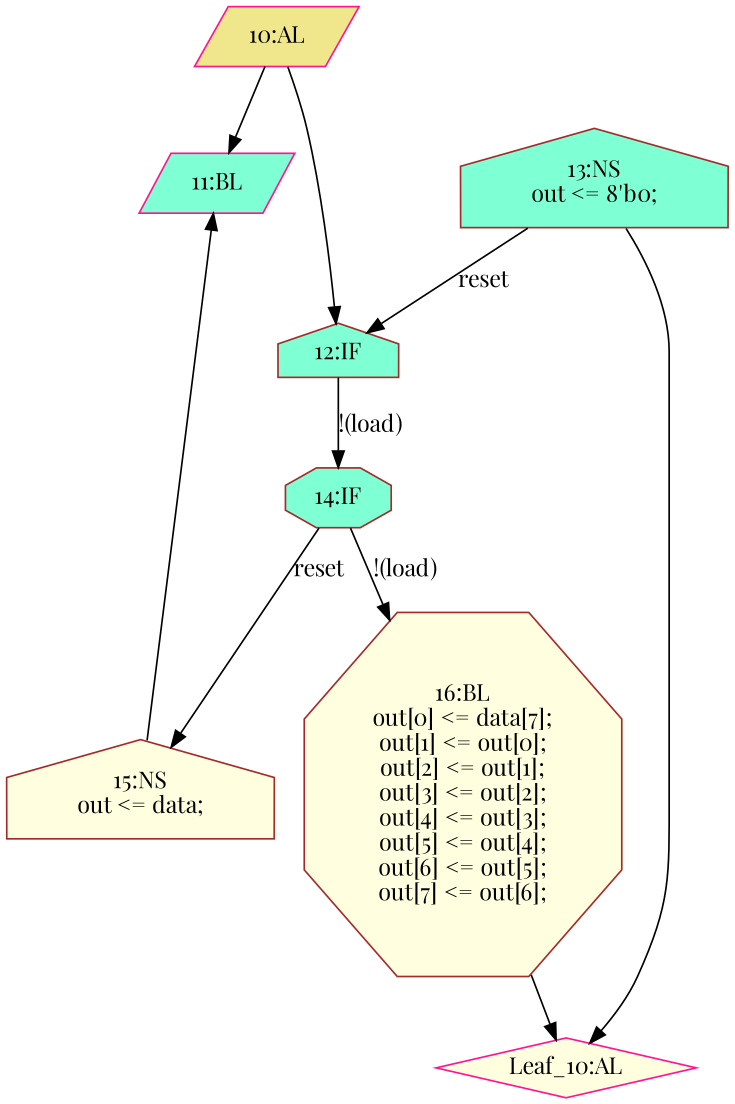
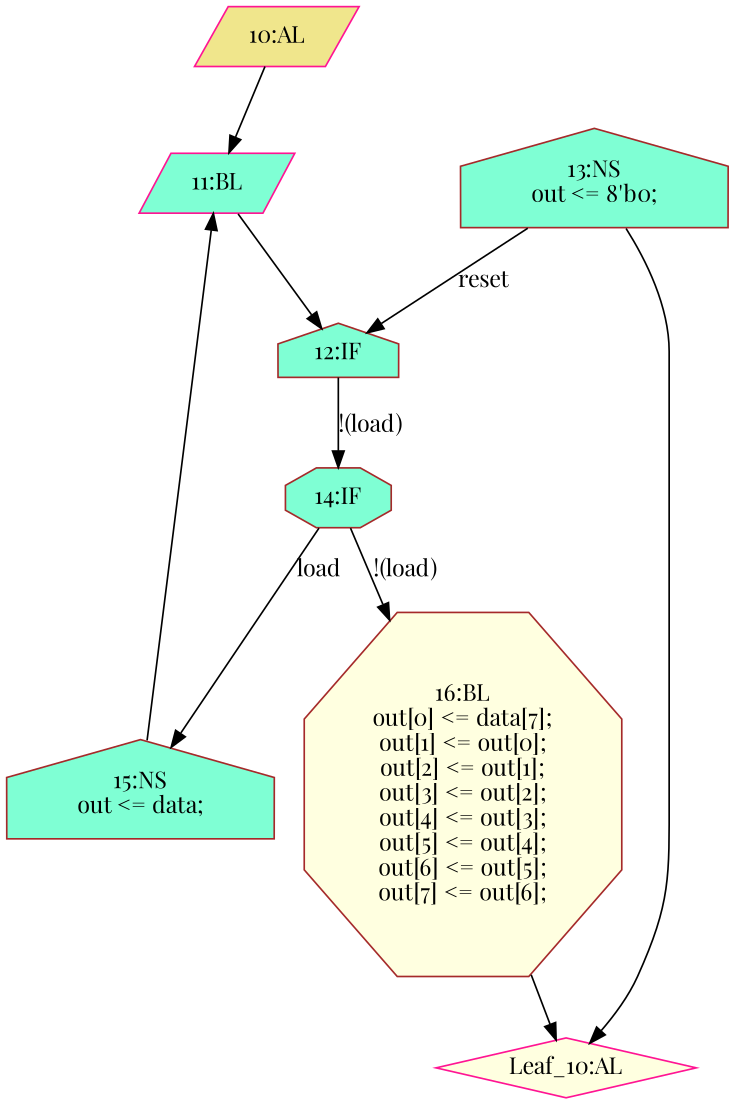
edge "10:AL" -> "12:IF": now "11:BL" -> "12:IF"
edge "14:IF" -> "15:NS out <= data;": label "reset" -> "load"
node "15:NS out <= data;": fillcolor lightyellow -> aquamarine
